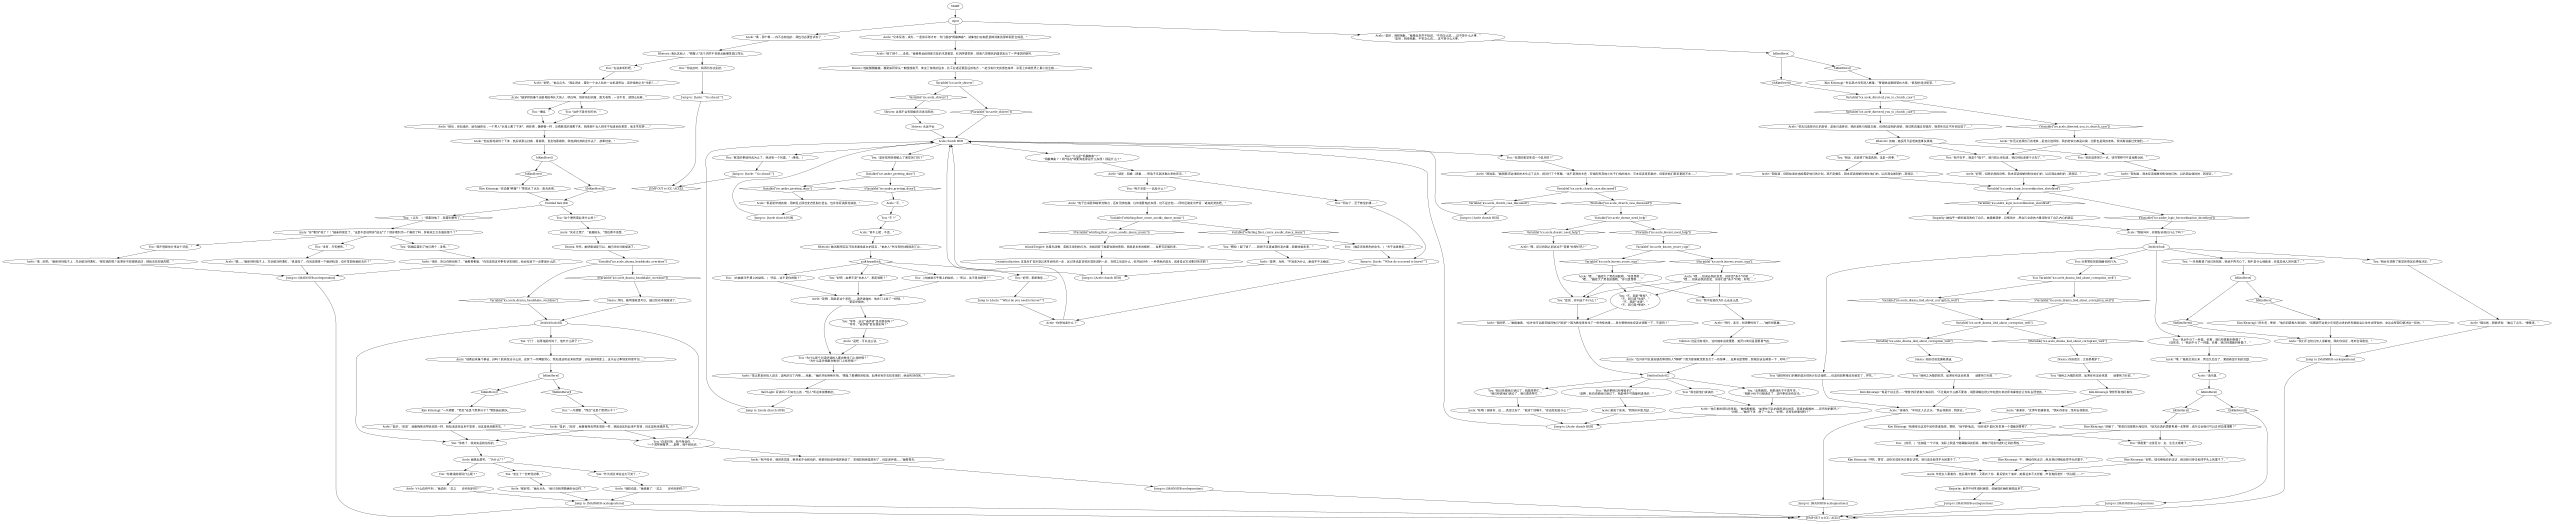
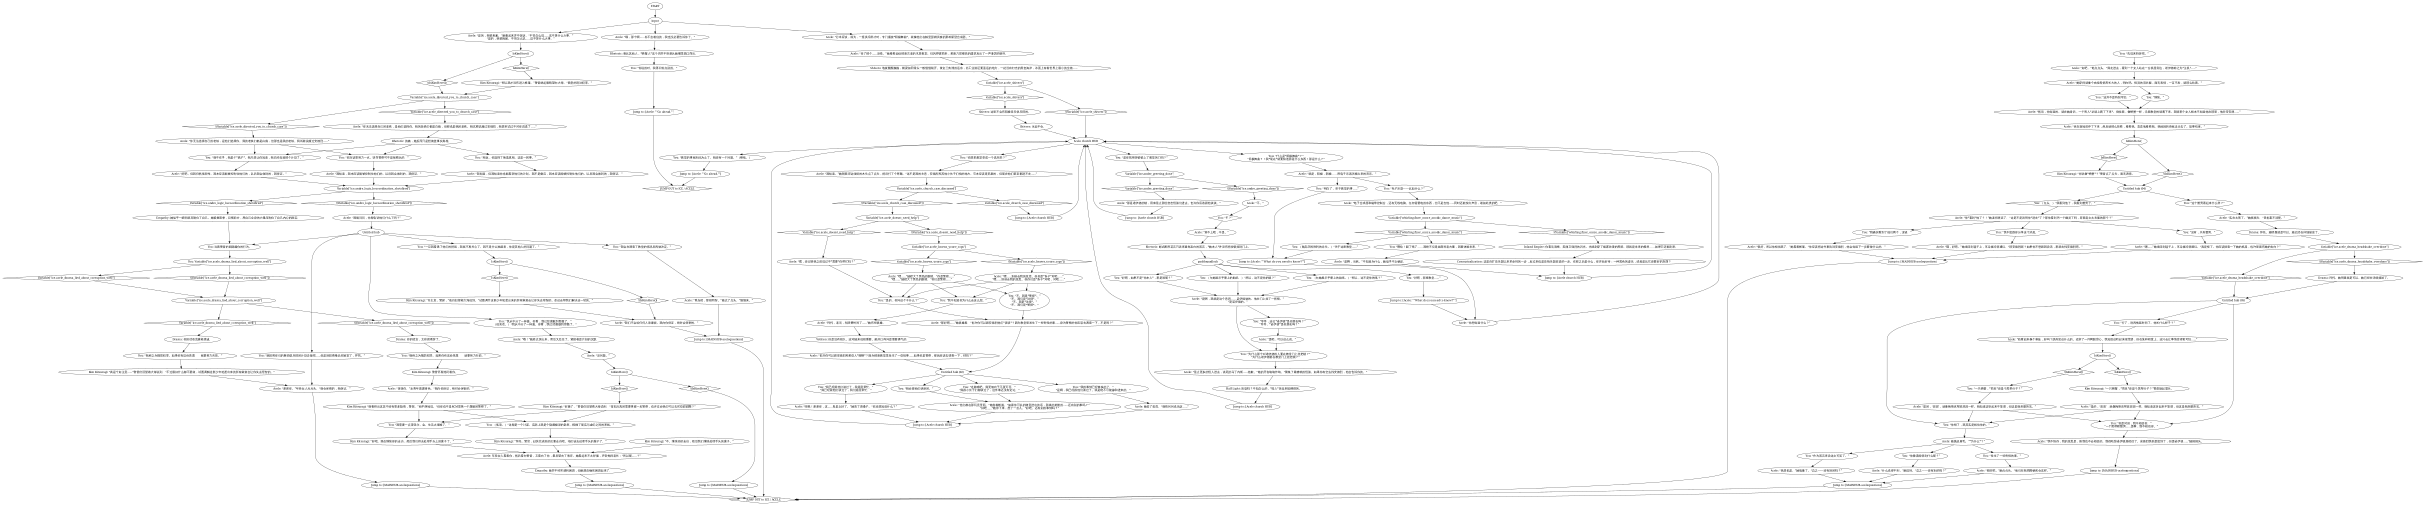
edge "Rhetoric: 相比其他人，*螃蟹人*这个词并不容易从她嘴里脱口而出。" -> "You: “先说来听听吧。”": removed
node "You: “不？”": shape ellipse -> diamond
edge "Empathy: 她似乎一瞬间就克制住了自己。她紧握双拳，目视前方，用自己全身的力量压制住了自己内心的跌宕。" -> "Acele: “我能问问，你都告诉他们什么了吗？”": now "Empathy: 她似乎一瞬间就克制住了自己。她紧握双拳，目视前方，用自己全身的力量压制住了自己内心的跌宕。" -> "You: 当着警督的面隐瞒你的行为。"
node "padthepadlock": shape diamond -> ellipse
